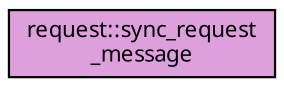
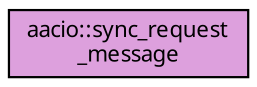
node "request::sync_request _message": label "request::sync_request _message" -> "aacio::sync_request _message"
